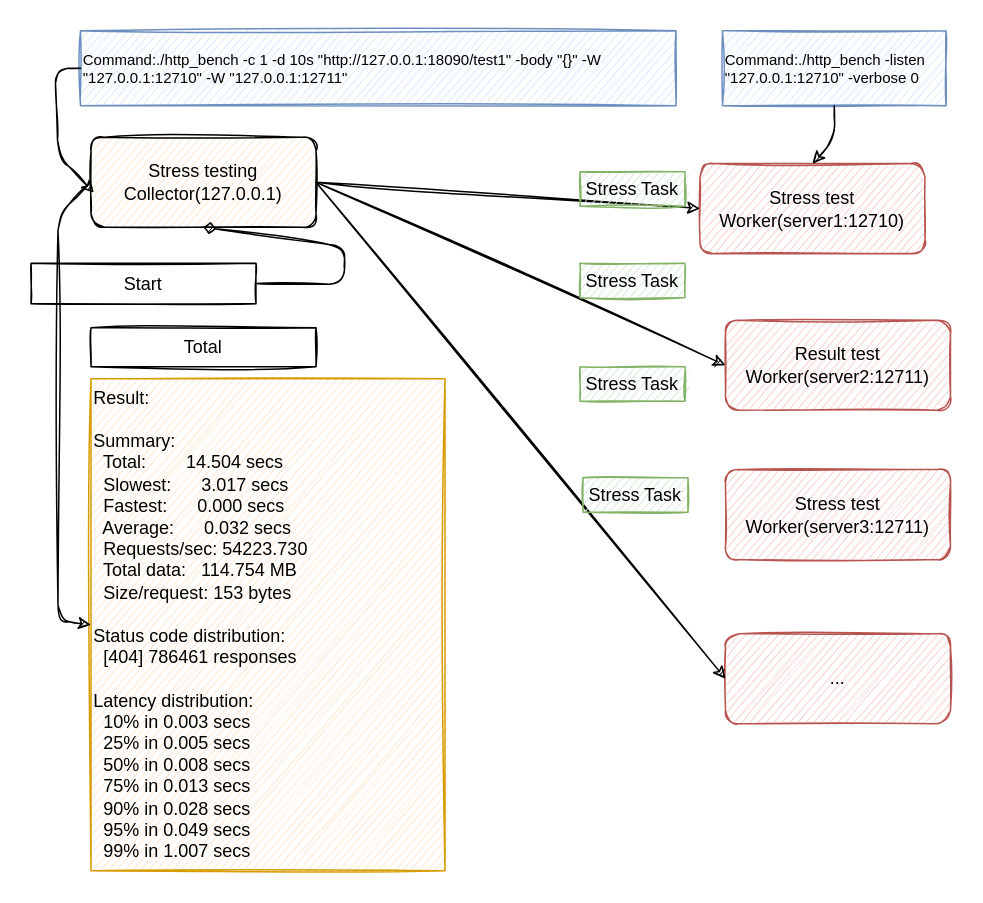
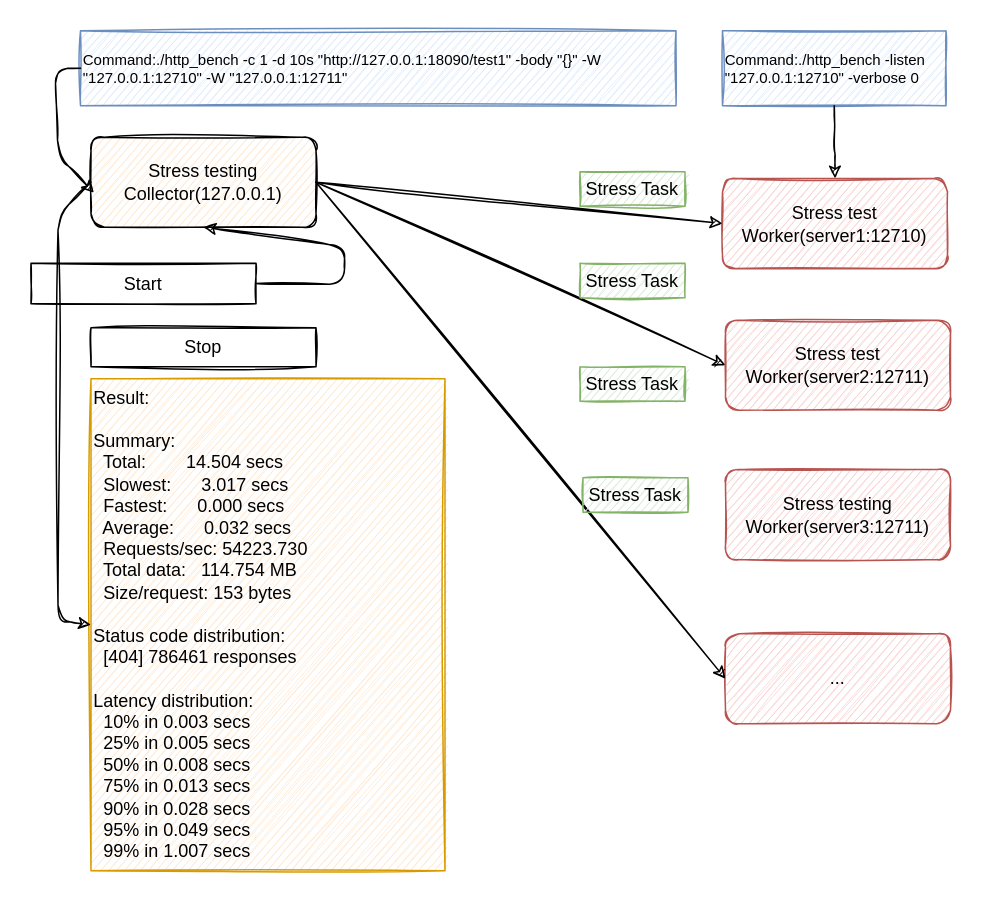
node "Stress test Worker(server1:12710)": moved (812, 209) -> (835, 224)
edge "Start" -> "Stress testing Collector(127.0.0.1)": arrowhead diamond -> classic
node "Total": label "Total" -> "Stop"
node "Result test Worker(server2:12711)": label "Result test Worker(server2:12711)" -> "Stress test Worker(server2:12711)"
node "Stress test Worker(server3:12711)": label "Stress test Worker(server3:12711)" -> "Stress testing Worker(server3:12711)"
